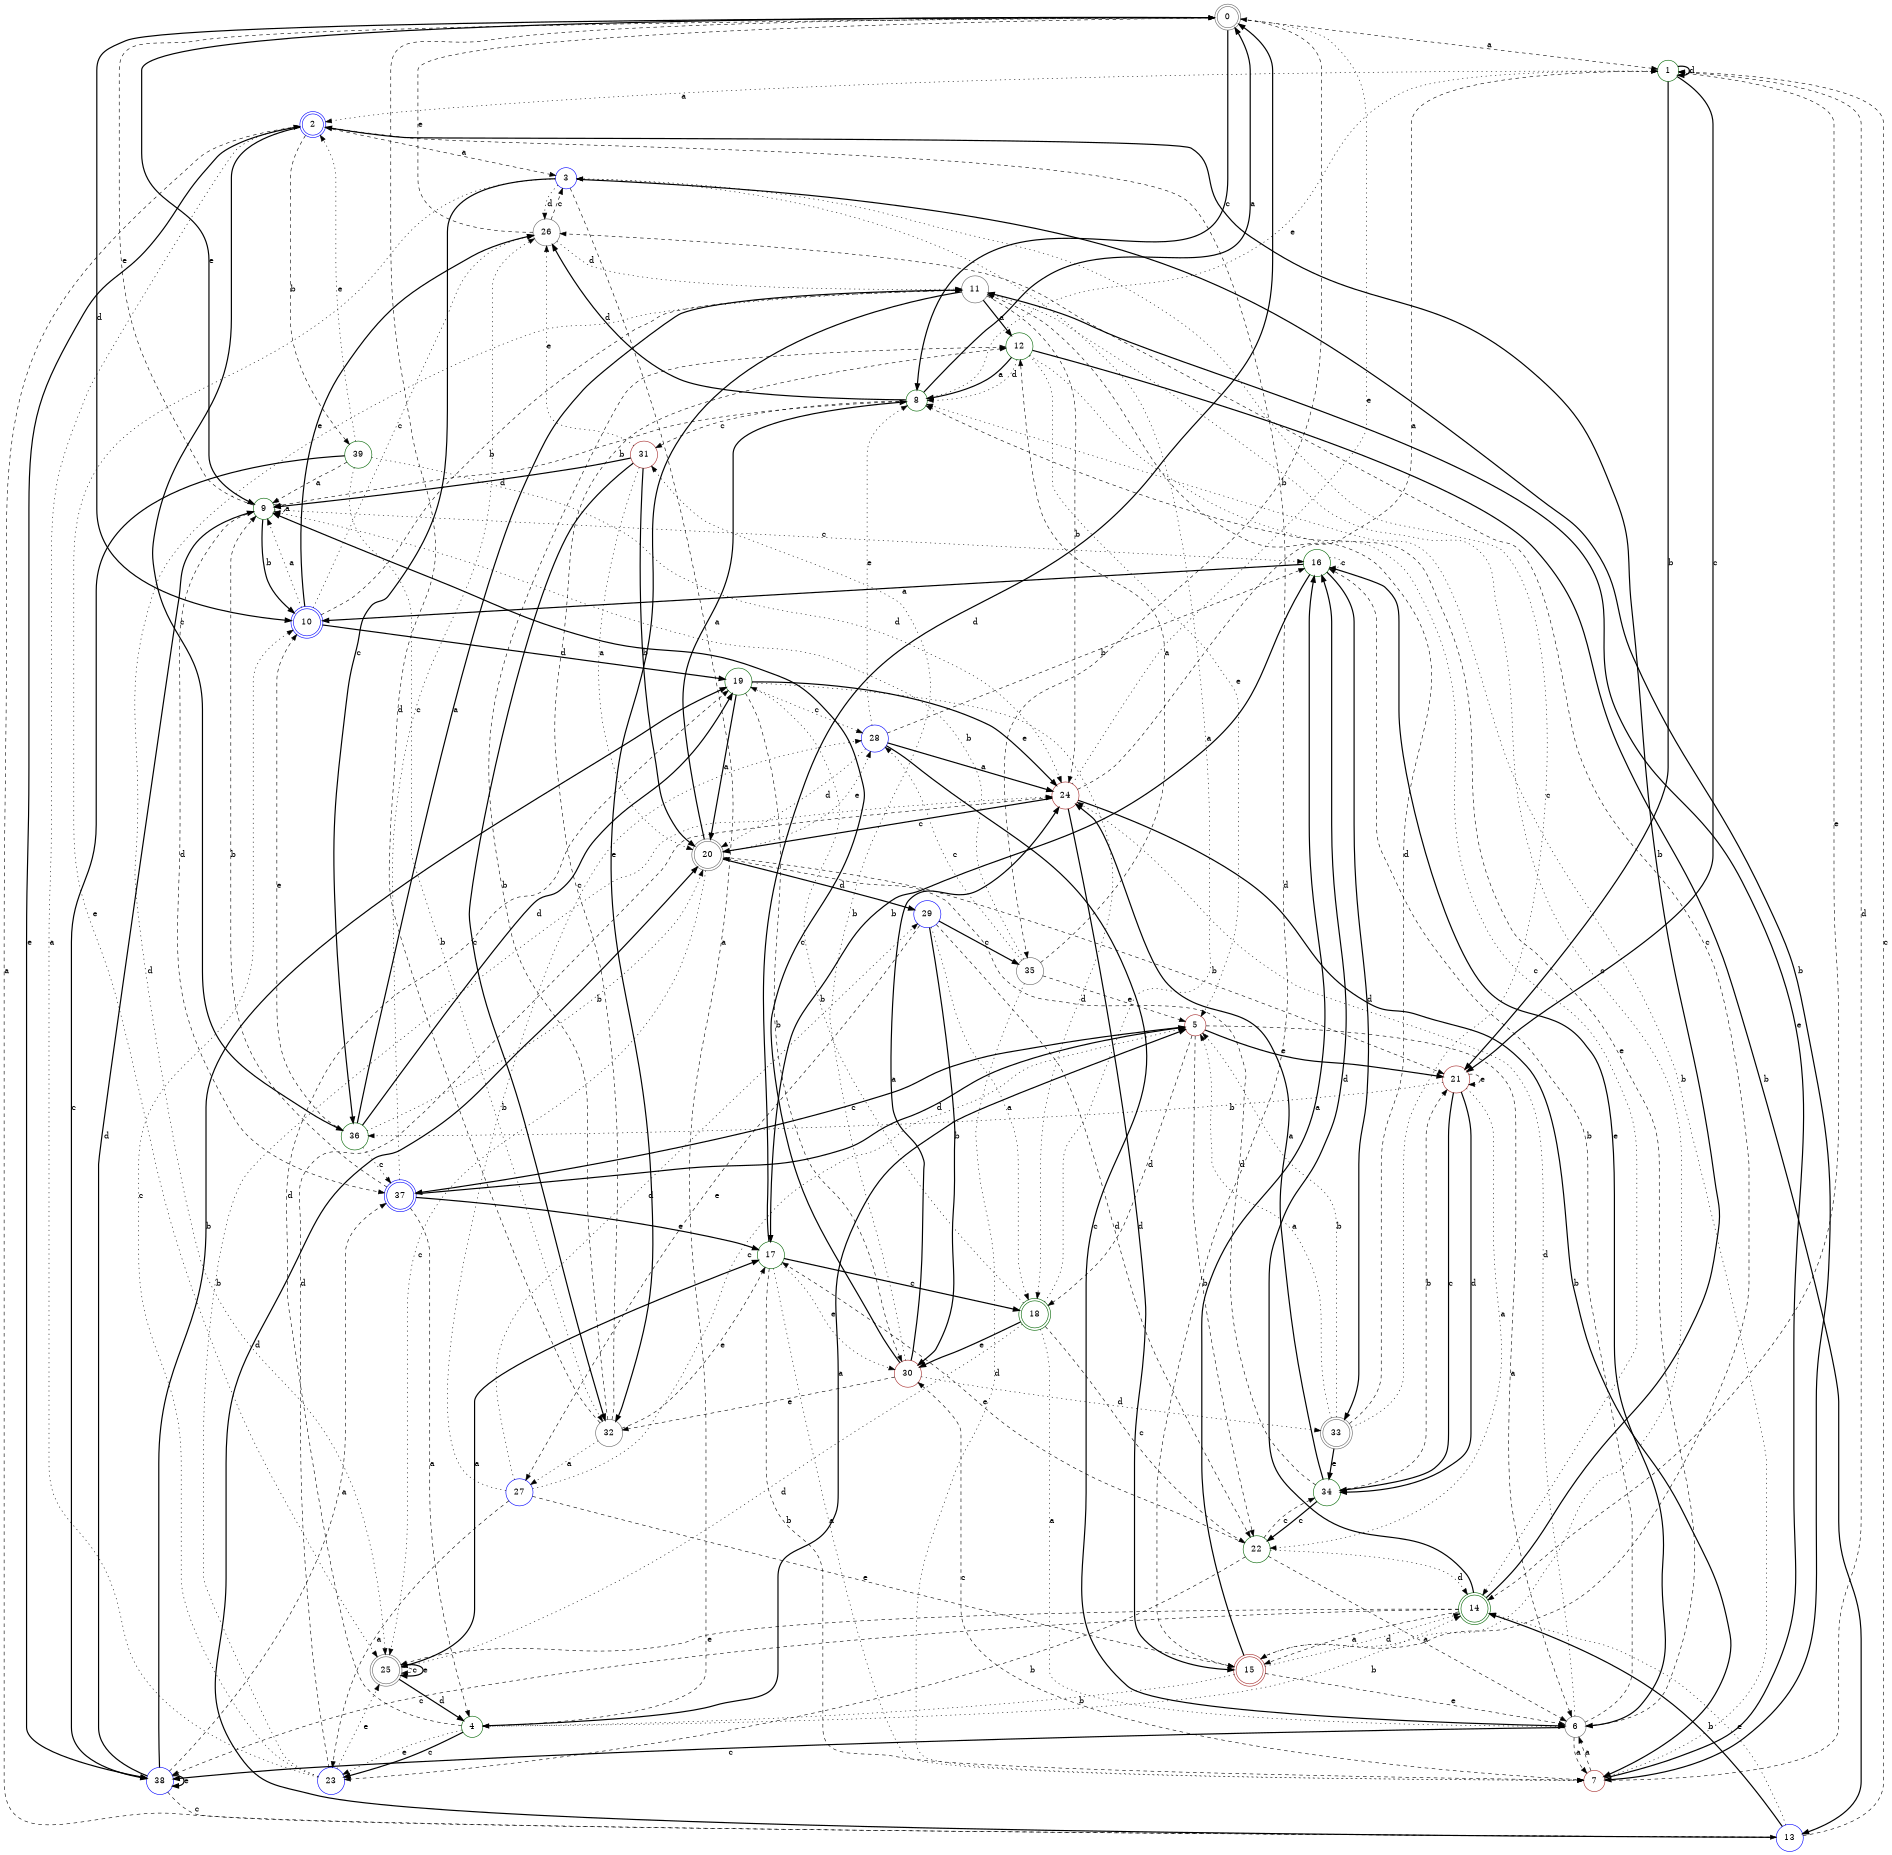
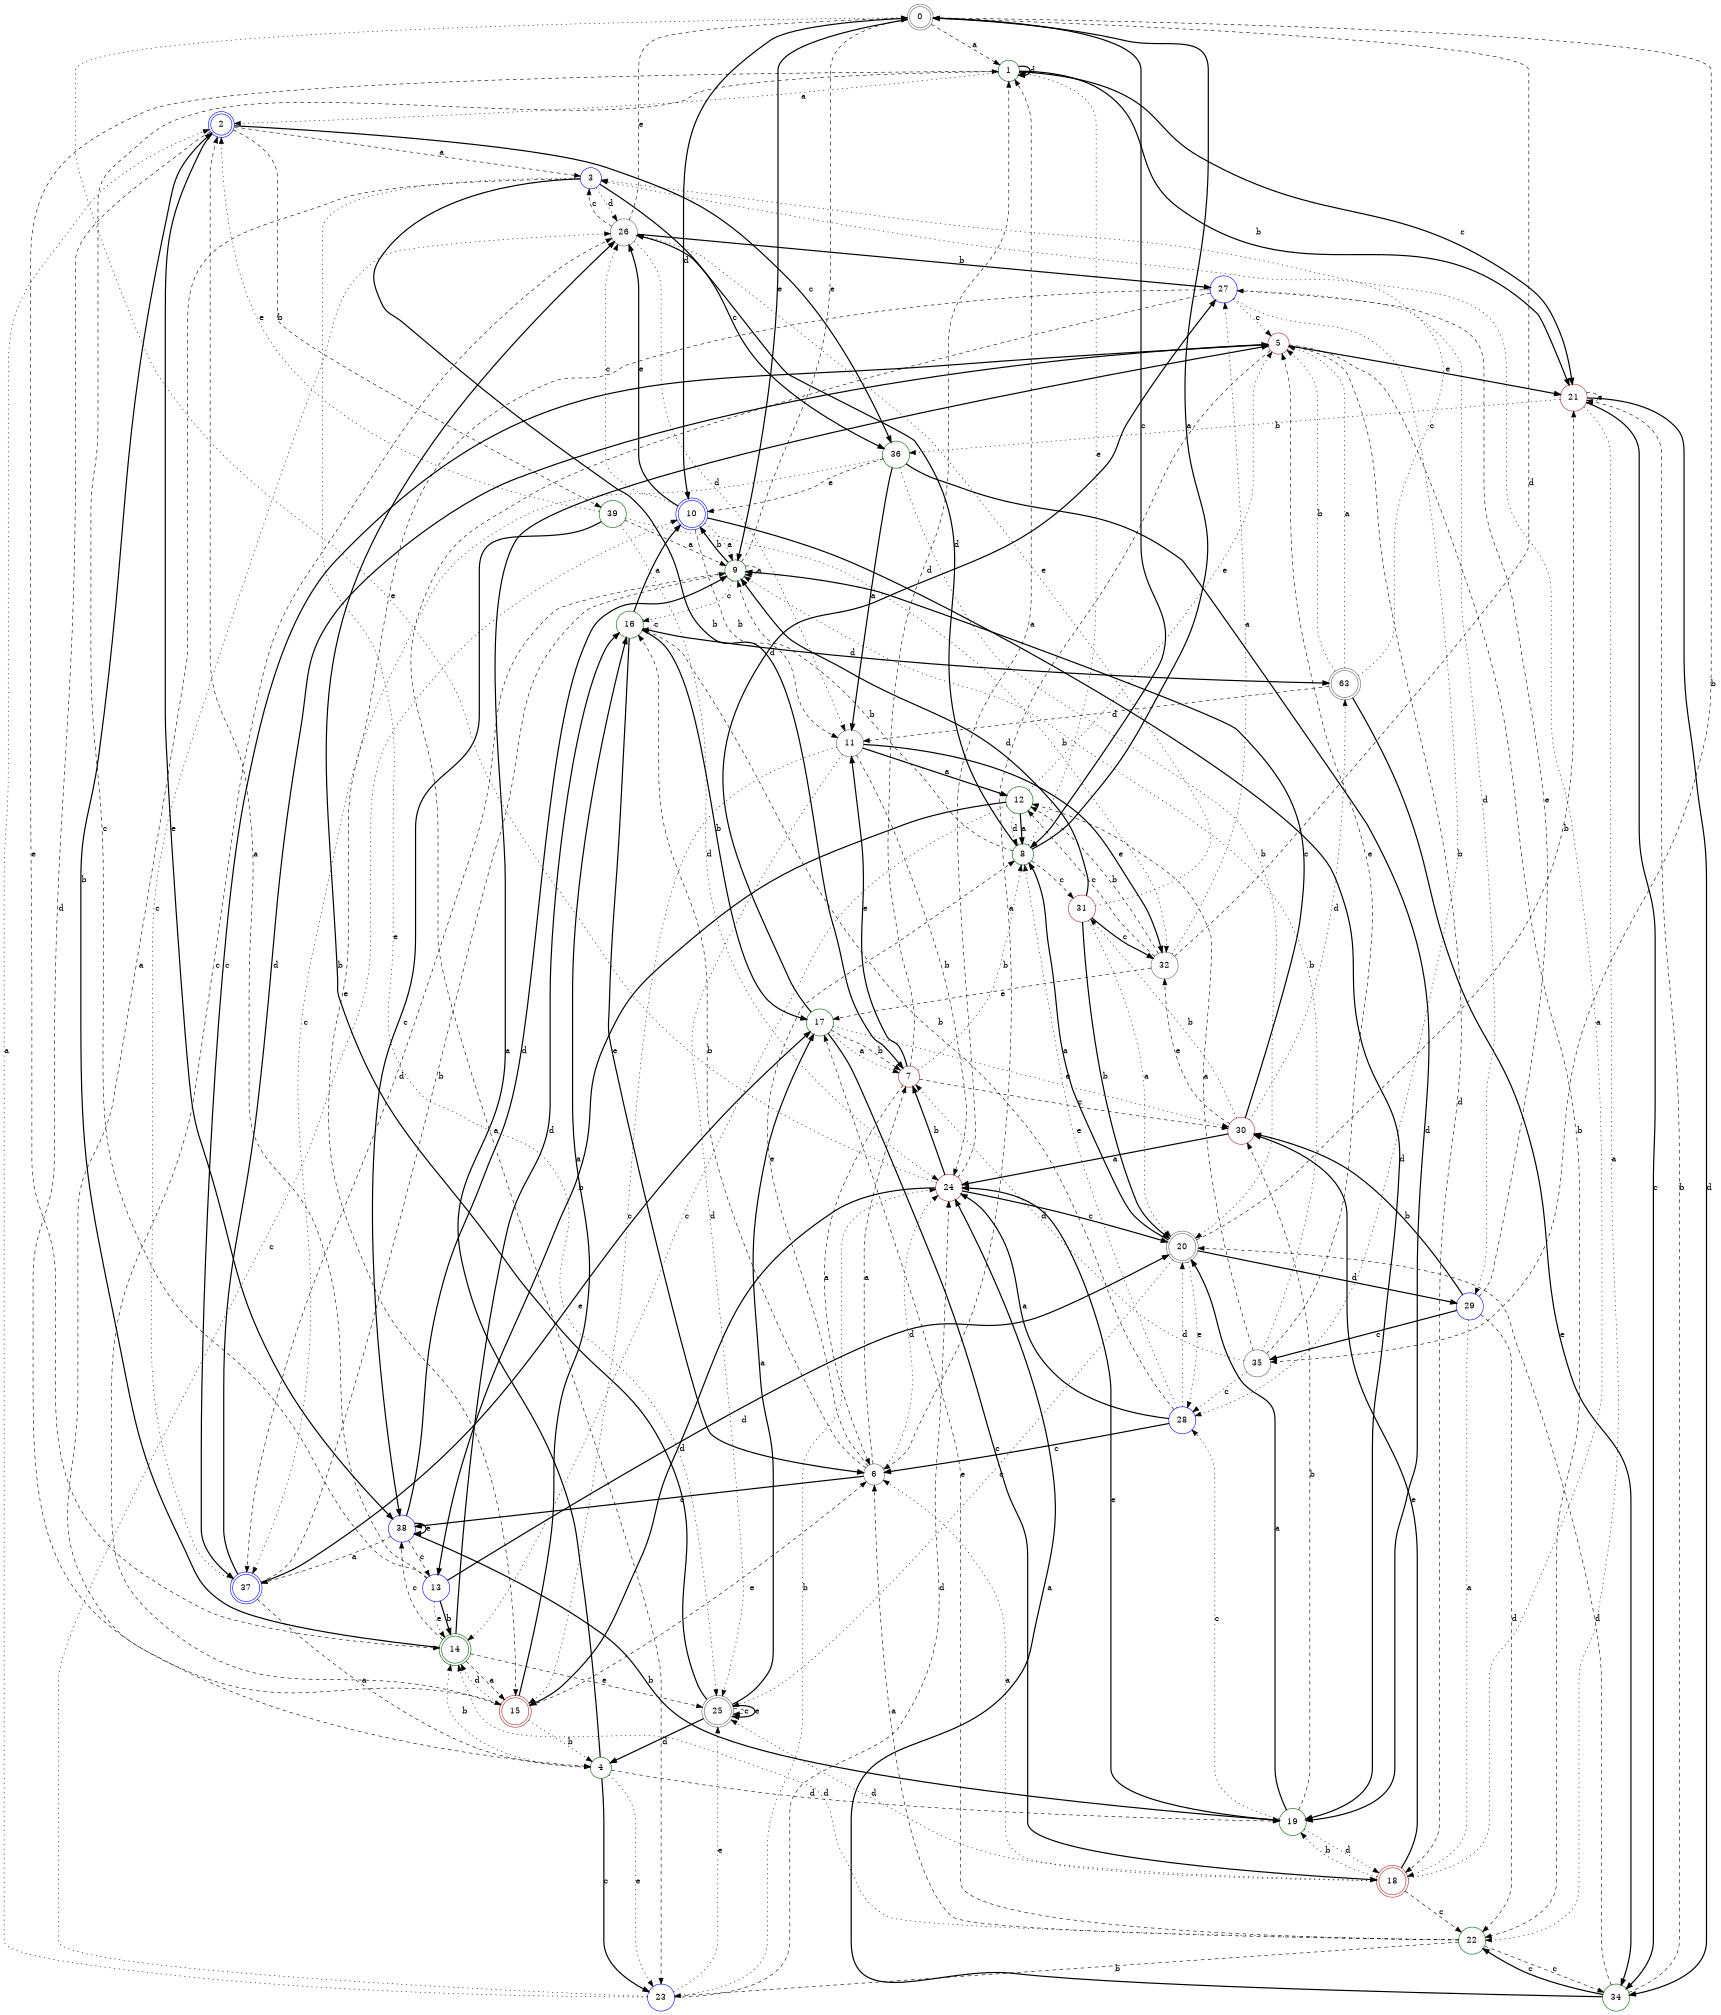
edge "26" -> "27": added, label "b"
edge "17" -> "0": now "17" -> "27"
edge "25" -> "26": added, label "b"
node "18": color darkgreen -> brown
node "33": label "33" -> "63"
